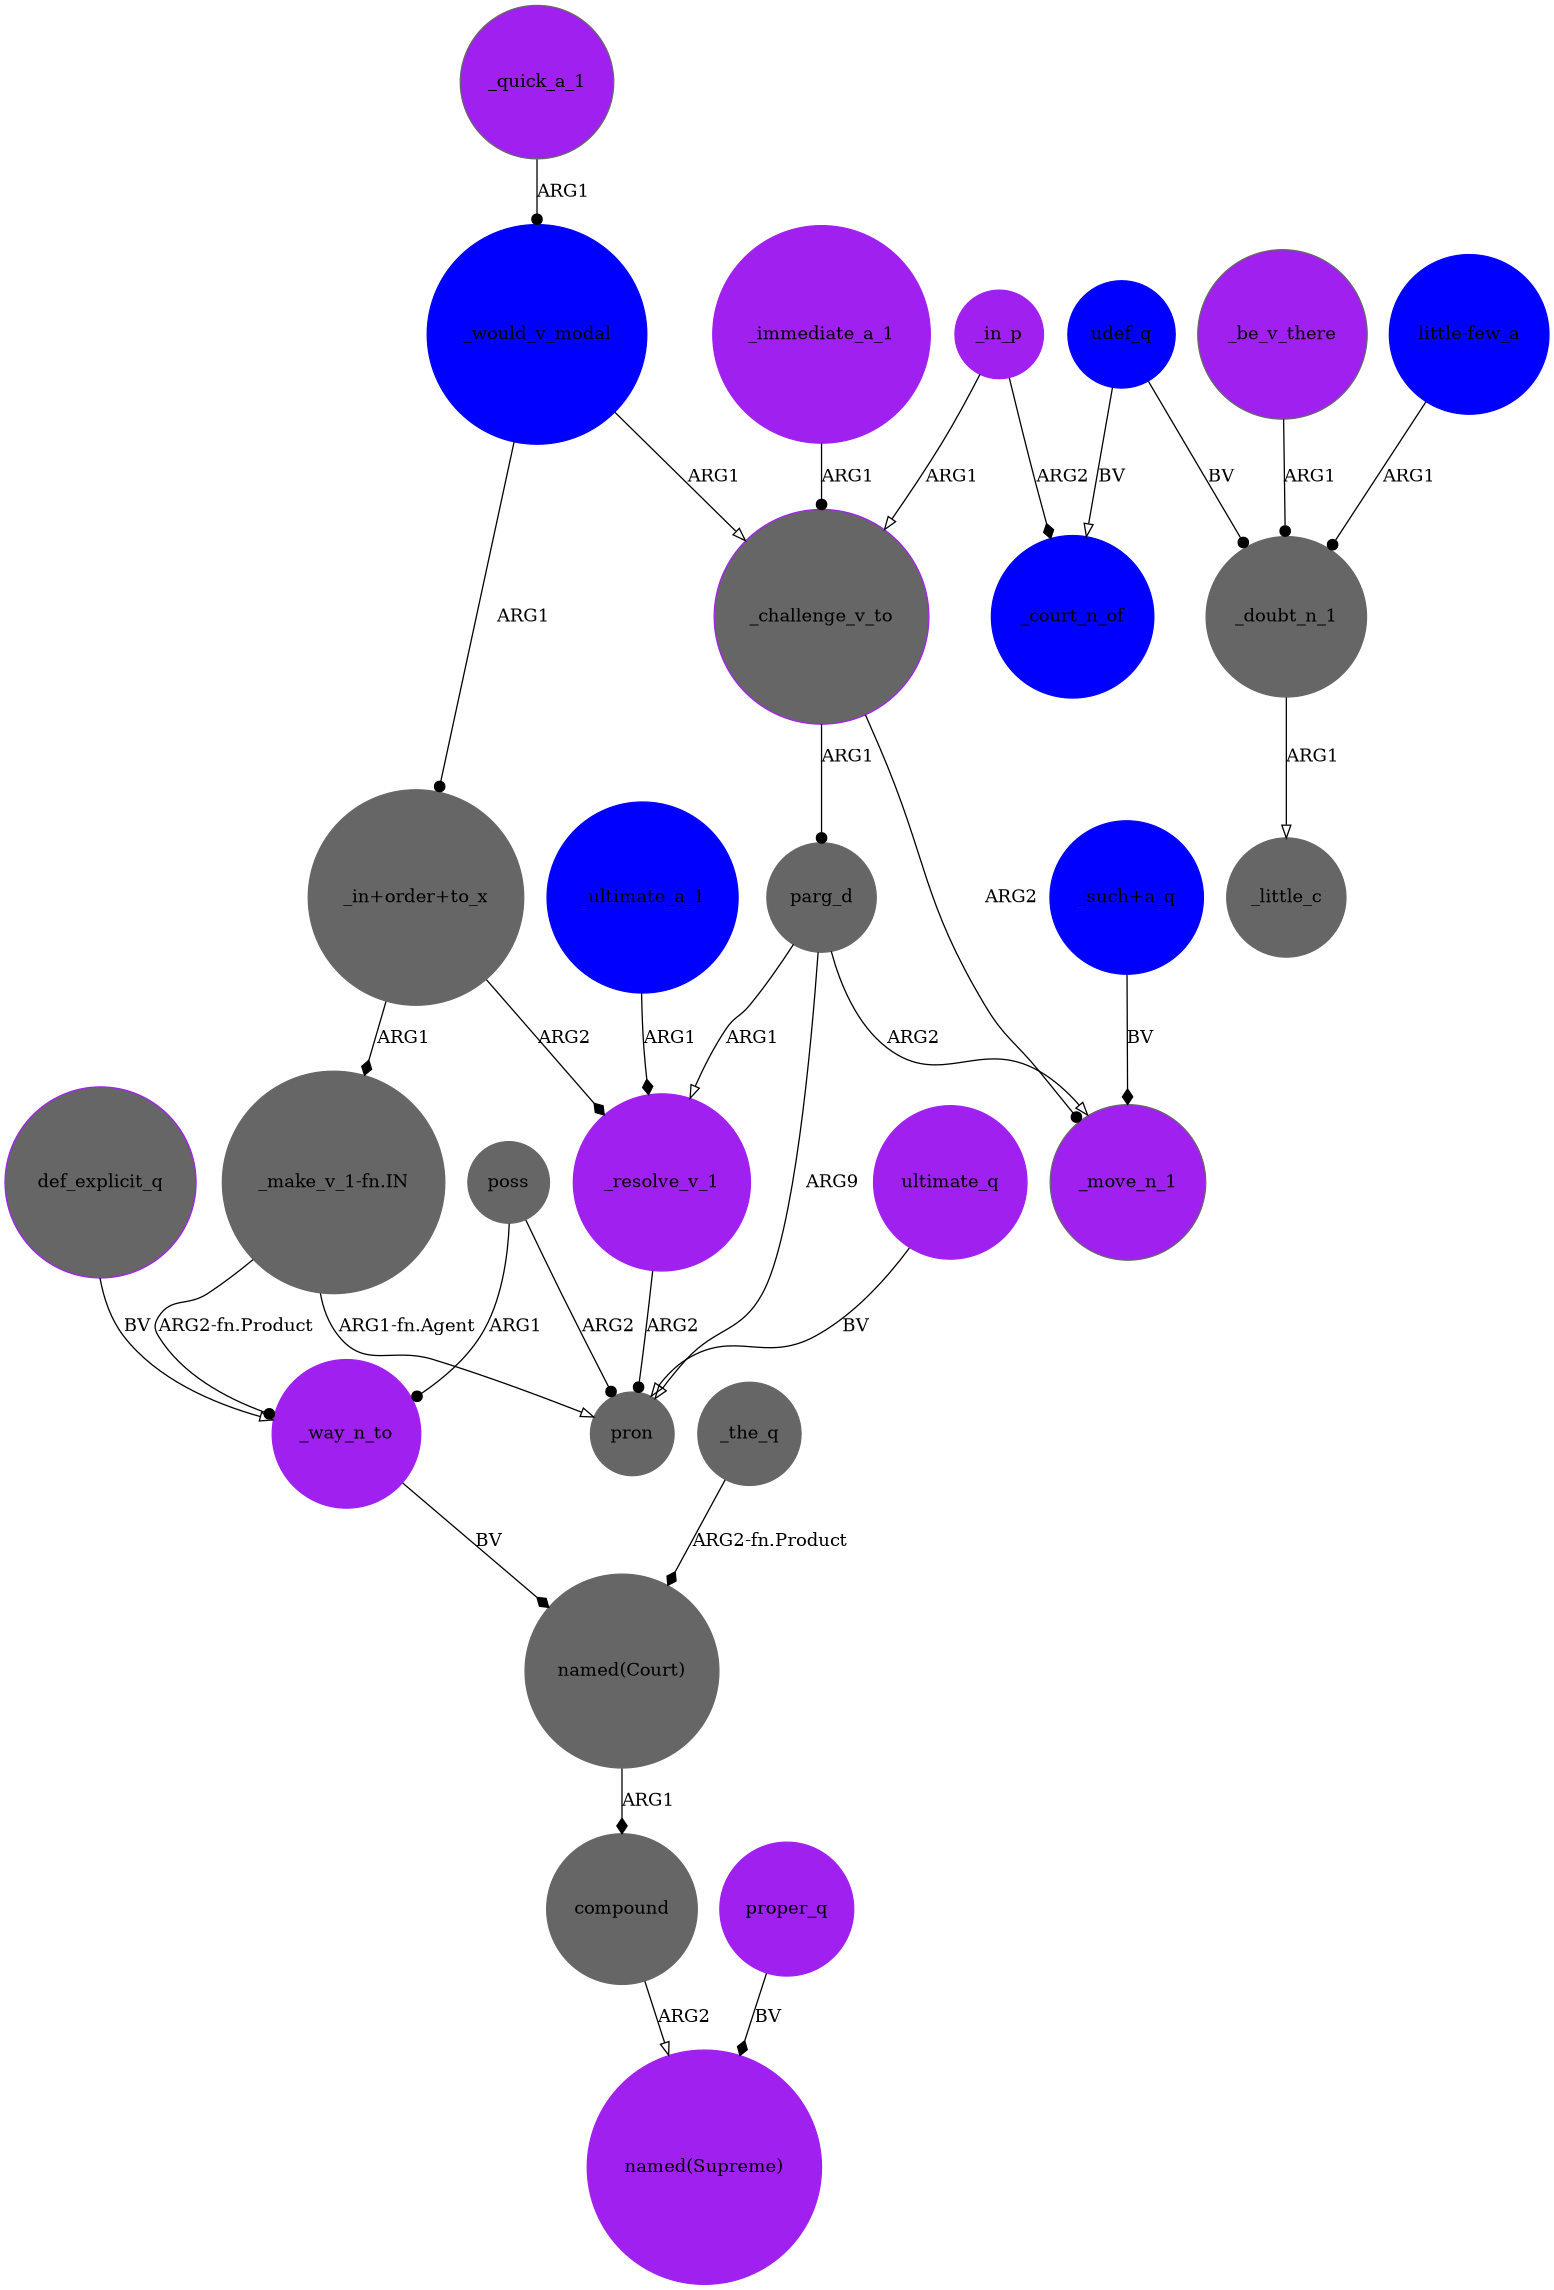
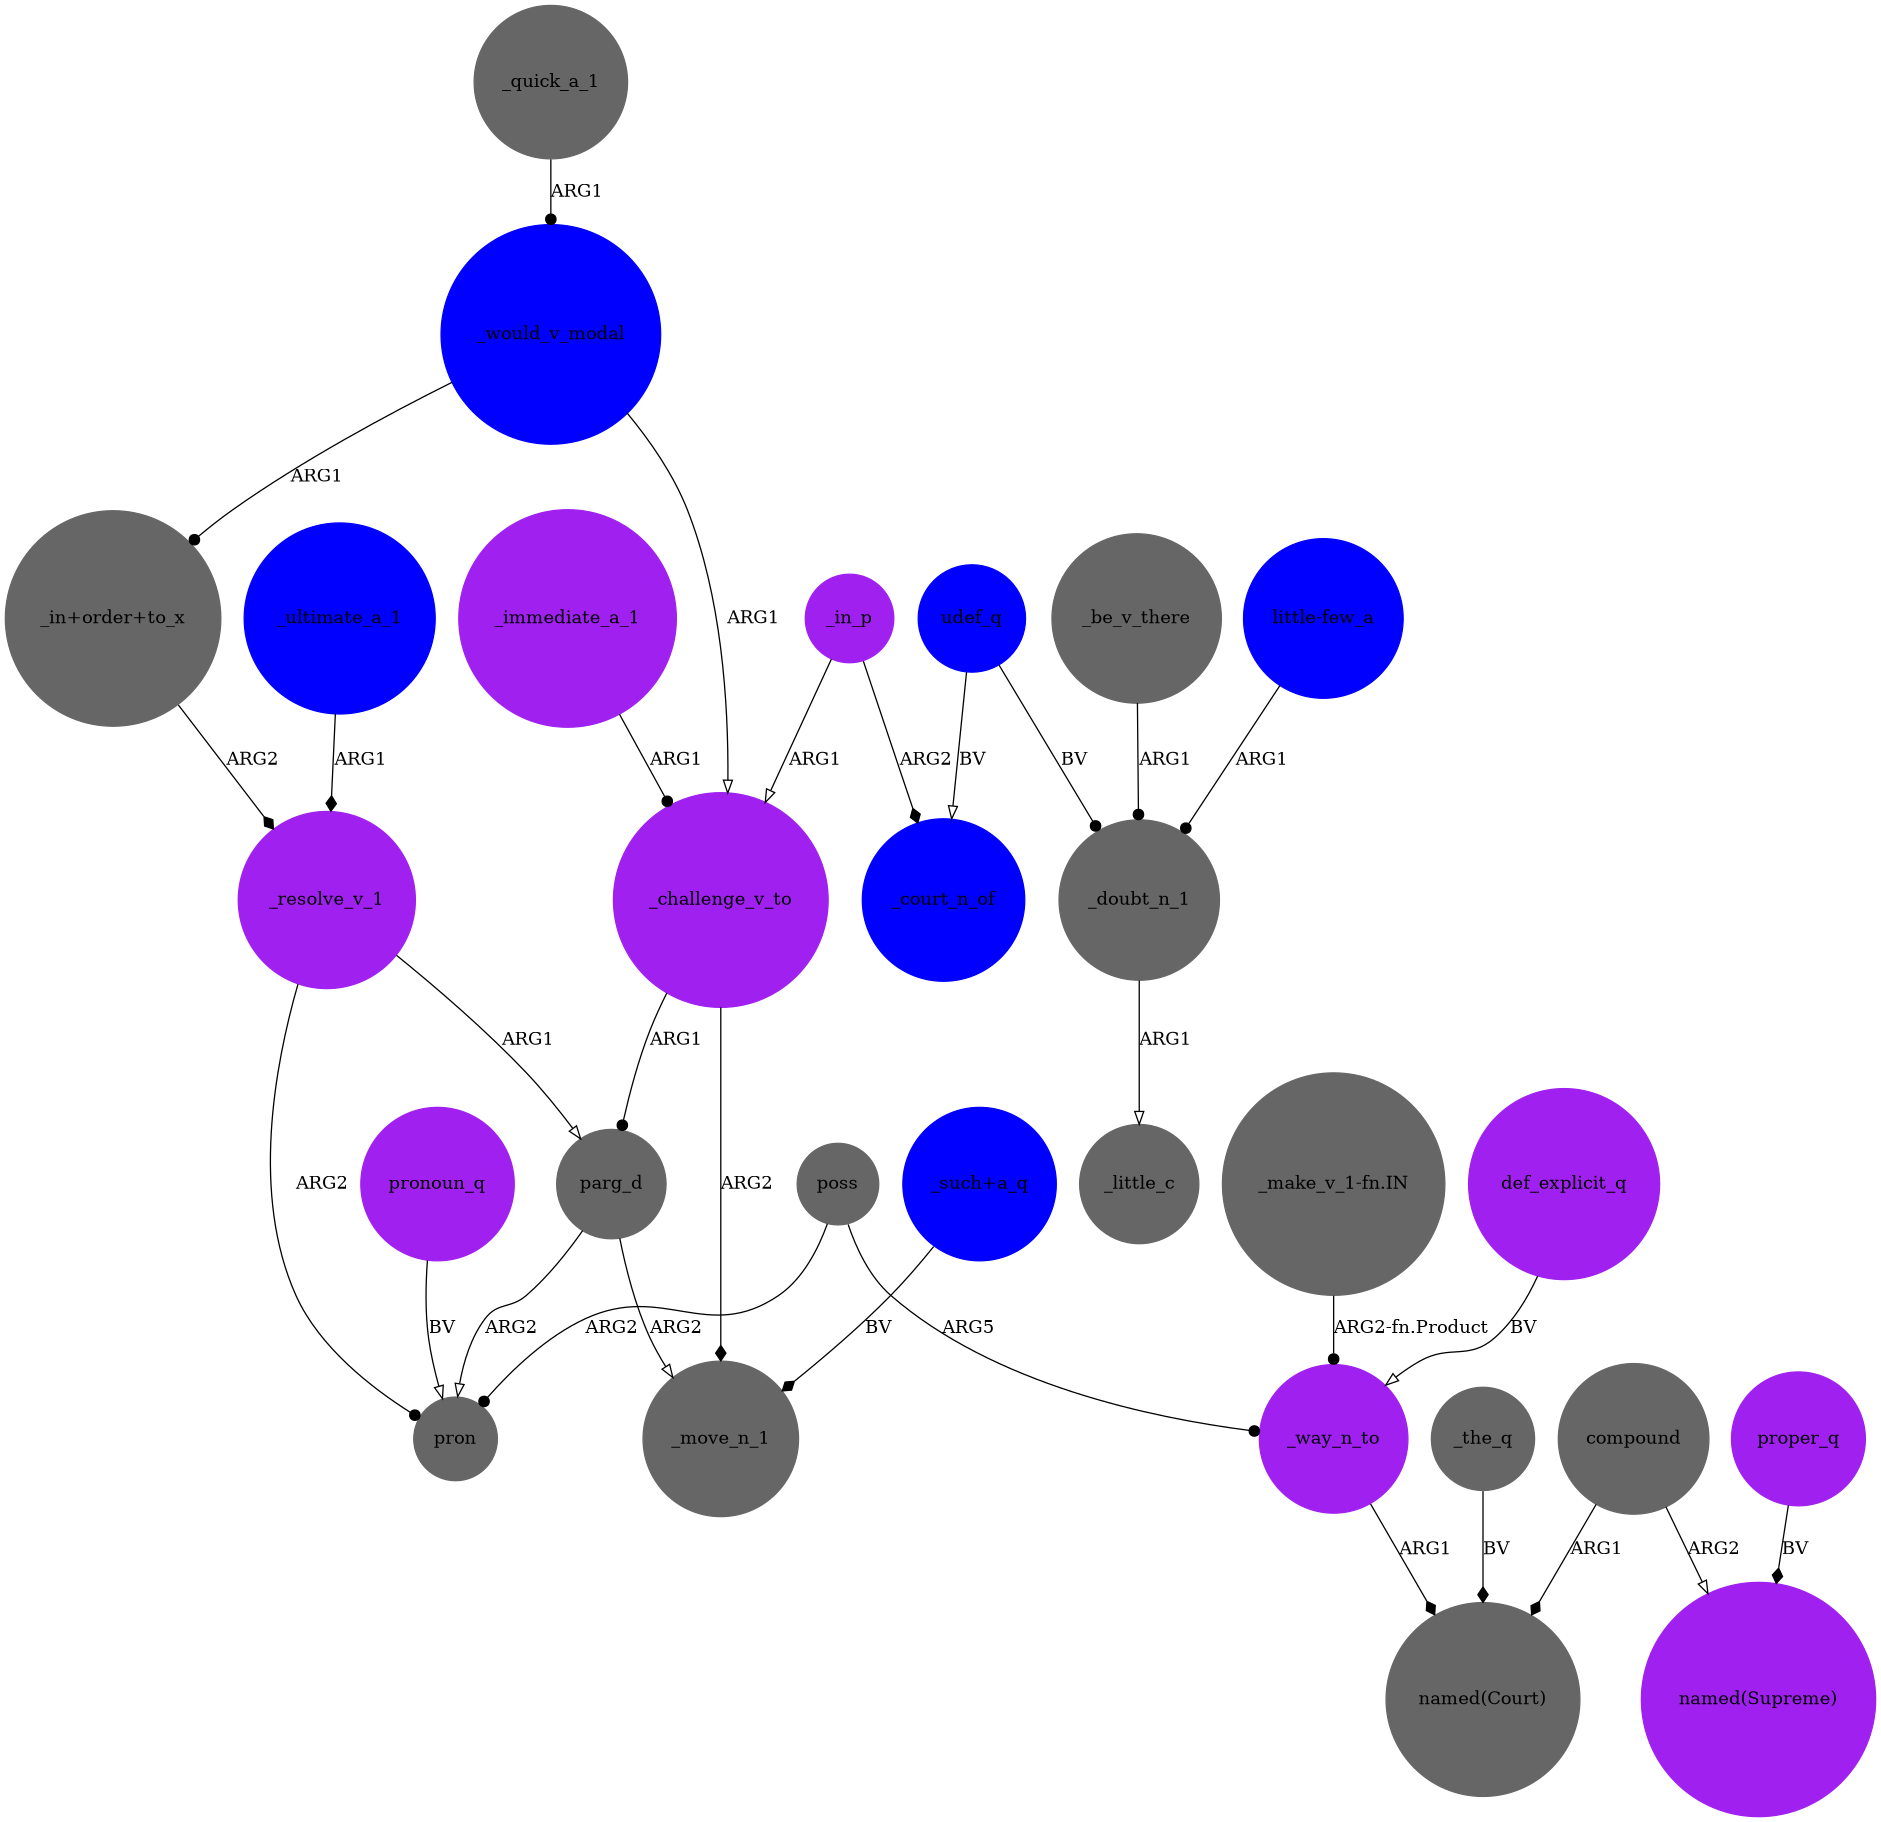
node "_quick_a_1": fillcolor purple -> gray40
node "_be_v_there": fillcolor purple -> gray40
node "_challenge_v_to": fillcolor gray40 -> purple
edge "_challenge_v_to" -> "_move_n_1": arrowhead dot -> diamond
edge "parg_d" -> "_resolve_v_1": reversed
edge "_in+order+to_x" -> "_make_v_1-fn.IN": removed, label "ARG1"
node "def_explicit_q": fillcolor gray40 -> purple
edge "parg_d" -> "pron": label "ARG9" -> "ARG2"
node "ultimate_q": label "ultimate_q" -> "pronoun_q"
node "_move_n_1": fillcolor purple -> gray40
edge "poss" -> "_way_n_to": label "ARG1" -> "ARG5"
edge "_make_v_1-fn.IN" -> "pron": removed, label "ARG1-fn.Agent"
edge "_way_n_to" -> "named(Court)": label "BV" -> "ARG1"
edge "_the_q" -> "named(Court)": label "ARG2-fn.Product" -> "BV"
edge "named(Court)" -> "compound": reversed
